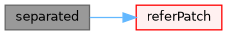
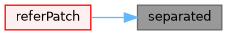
edge "separated" -> "referPatch": reversed
